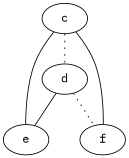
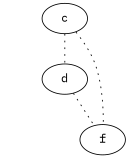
edge "c" -- "f": style solid -> dotted
node "e": removed
